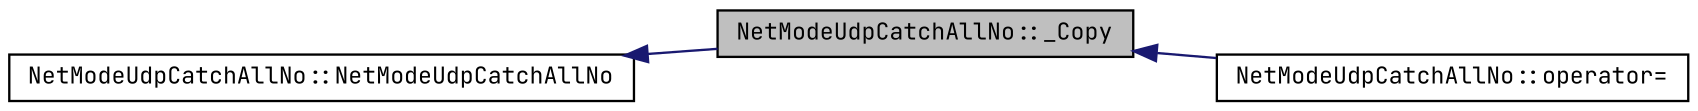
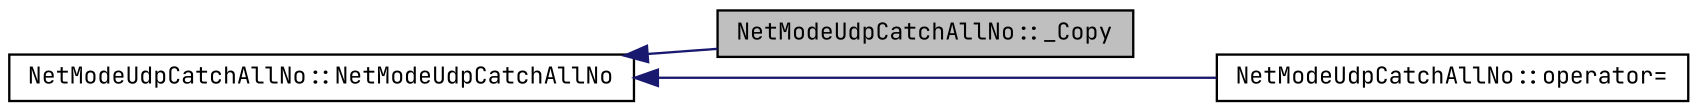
edge "NetModeUdpCatchAllNo::operator=" -> "NetModeUdpCatchAllNo::_Copy": now "NetModeUdpCatchAllNo::operator=" -> "NetModeUdpCatchAllNo::NetModeUdpCatchAllNo"
